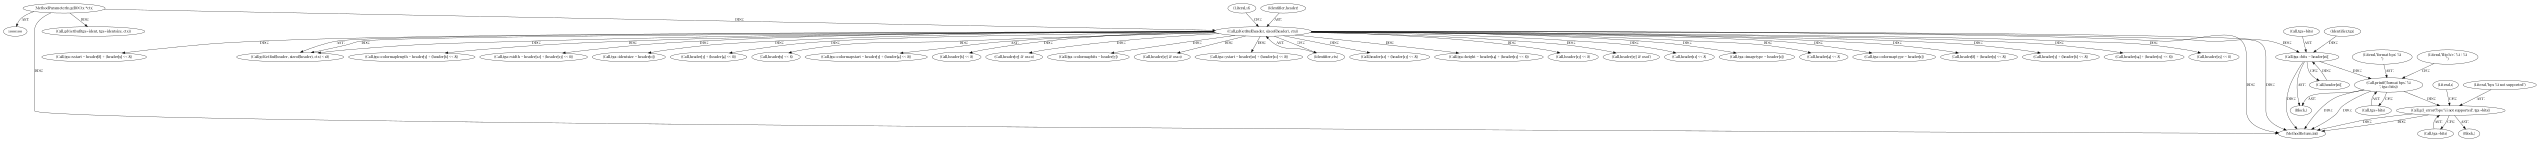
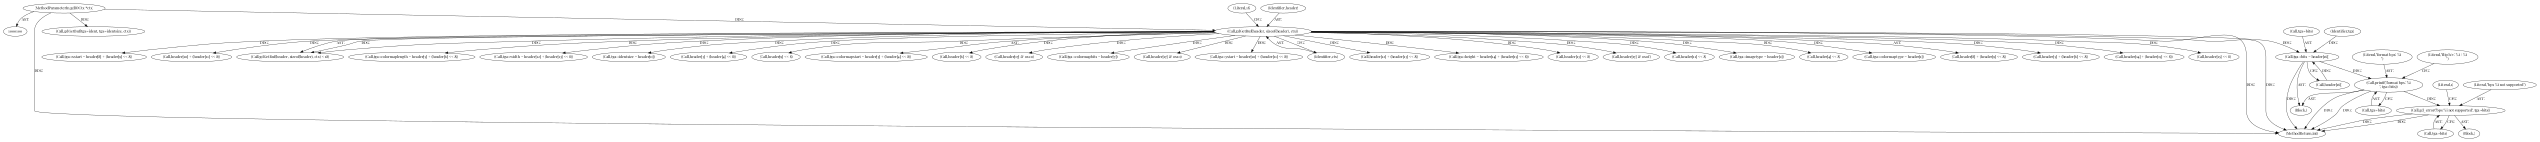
edge "(Call,gdGetBuf(header, sizeof(header), ctx))" -> "(Call,header[8] + (header[9] << 8))": label "DDG: " -> "AST: "
node "(Call,header[10] + (header[11] << 8))": added
